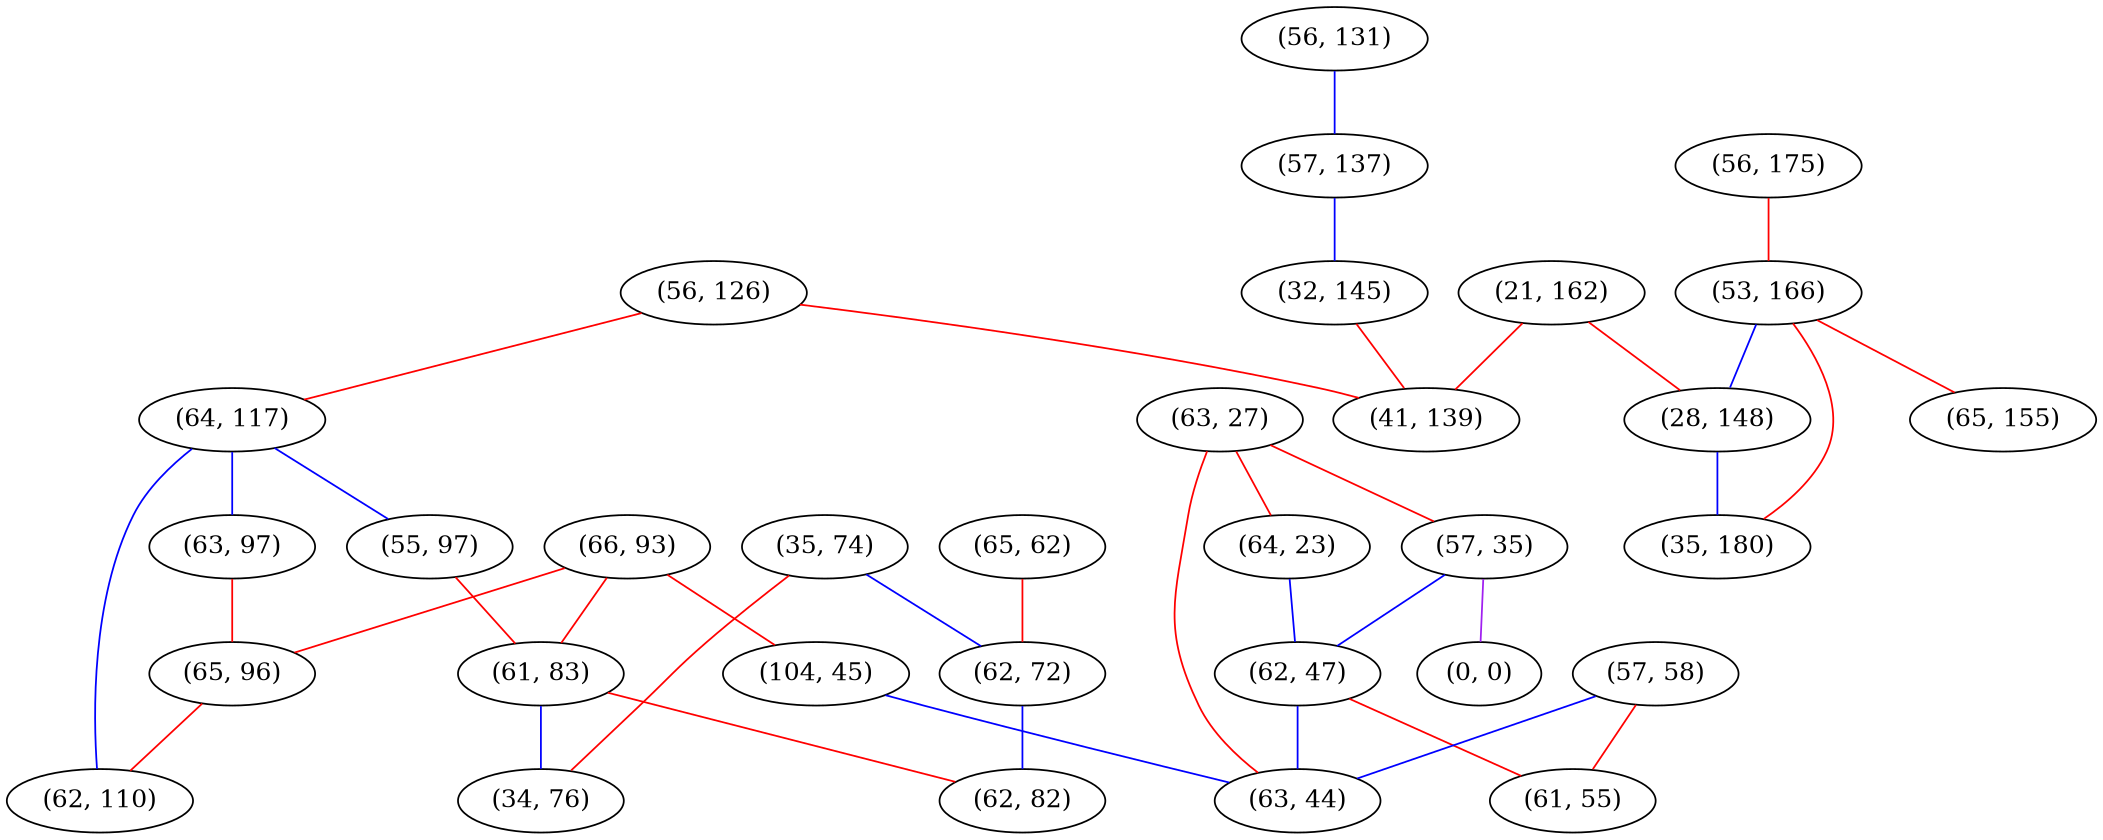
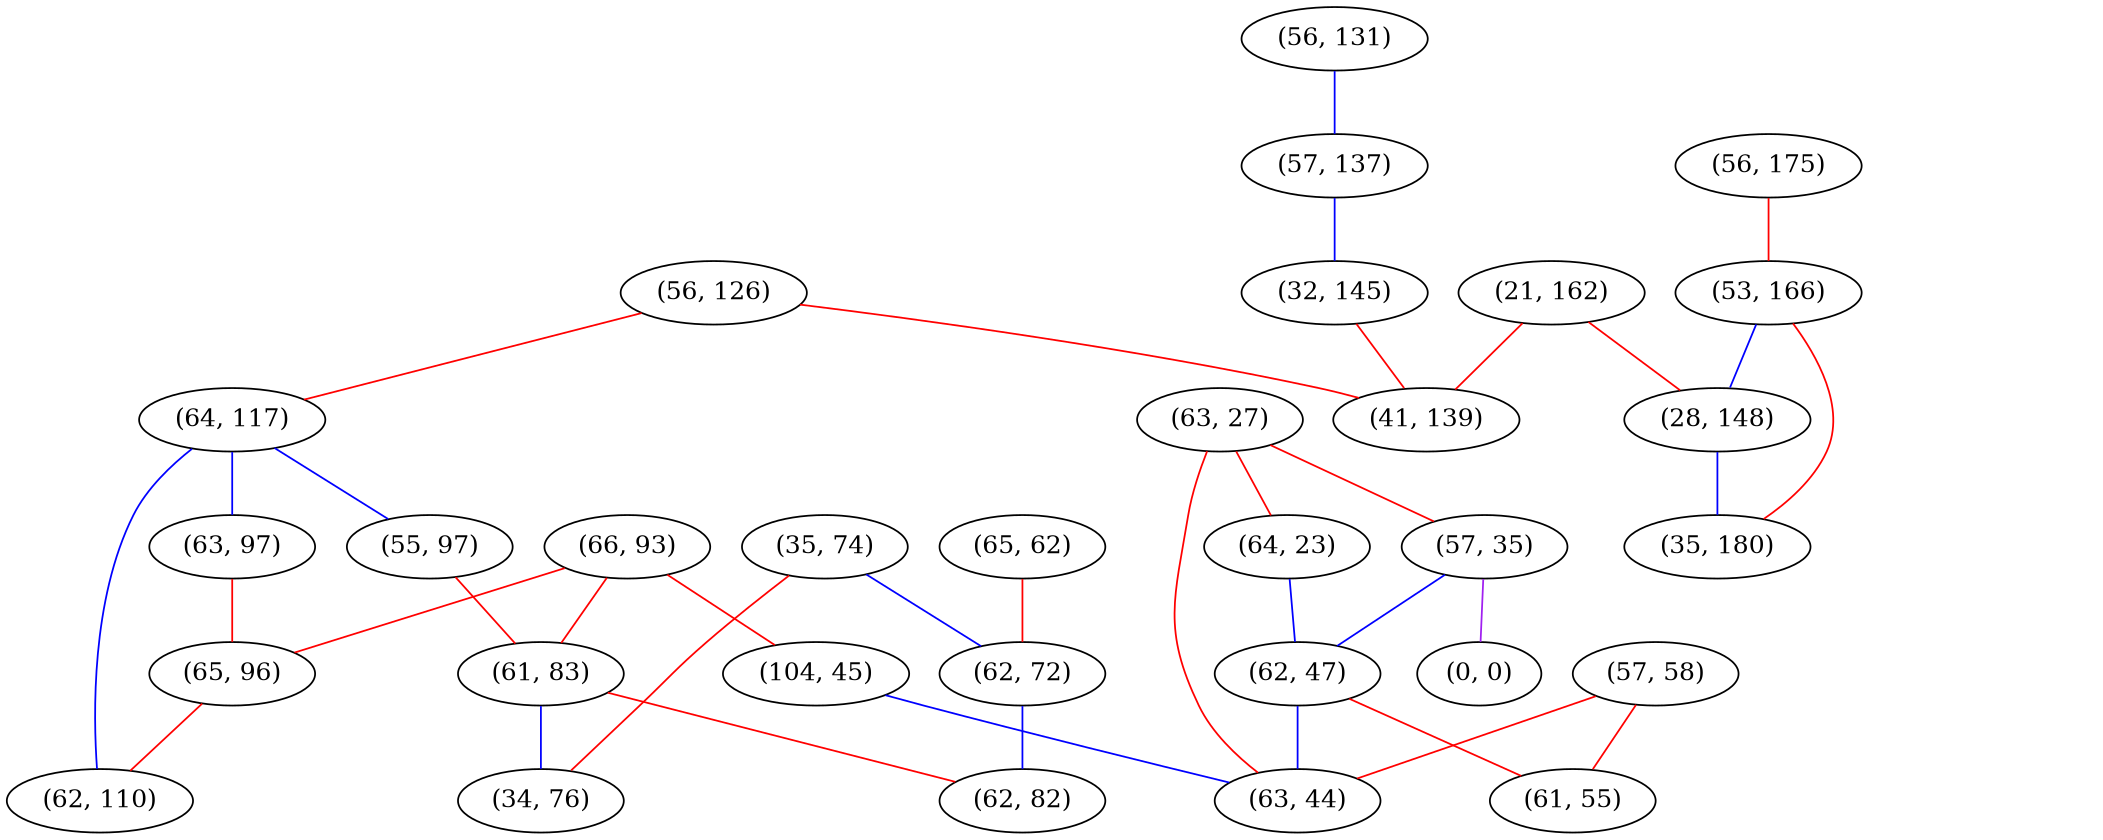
node "(65, 155)": removed
edge "(57, 58)" -- "(63, 44)": color blue -> red
